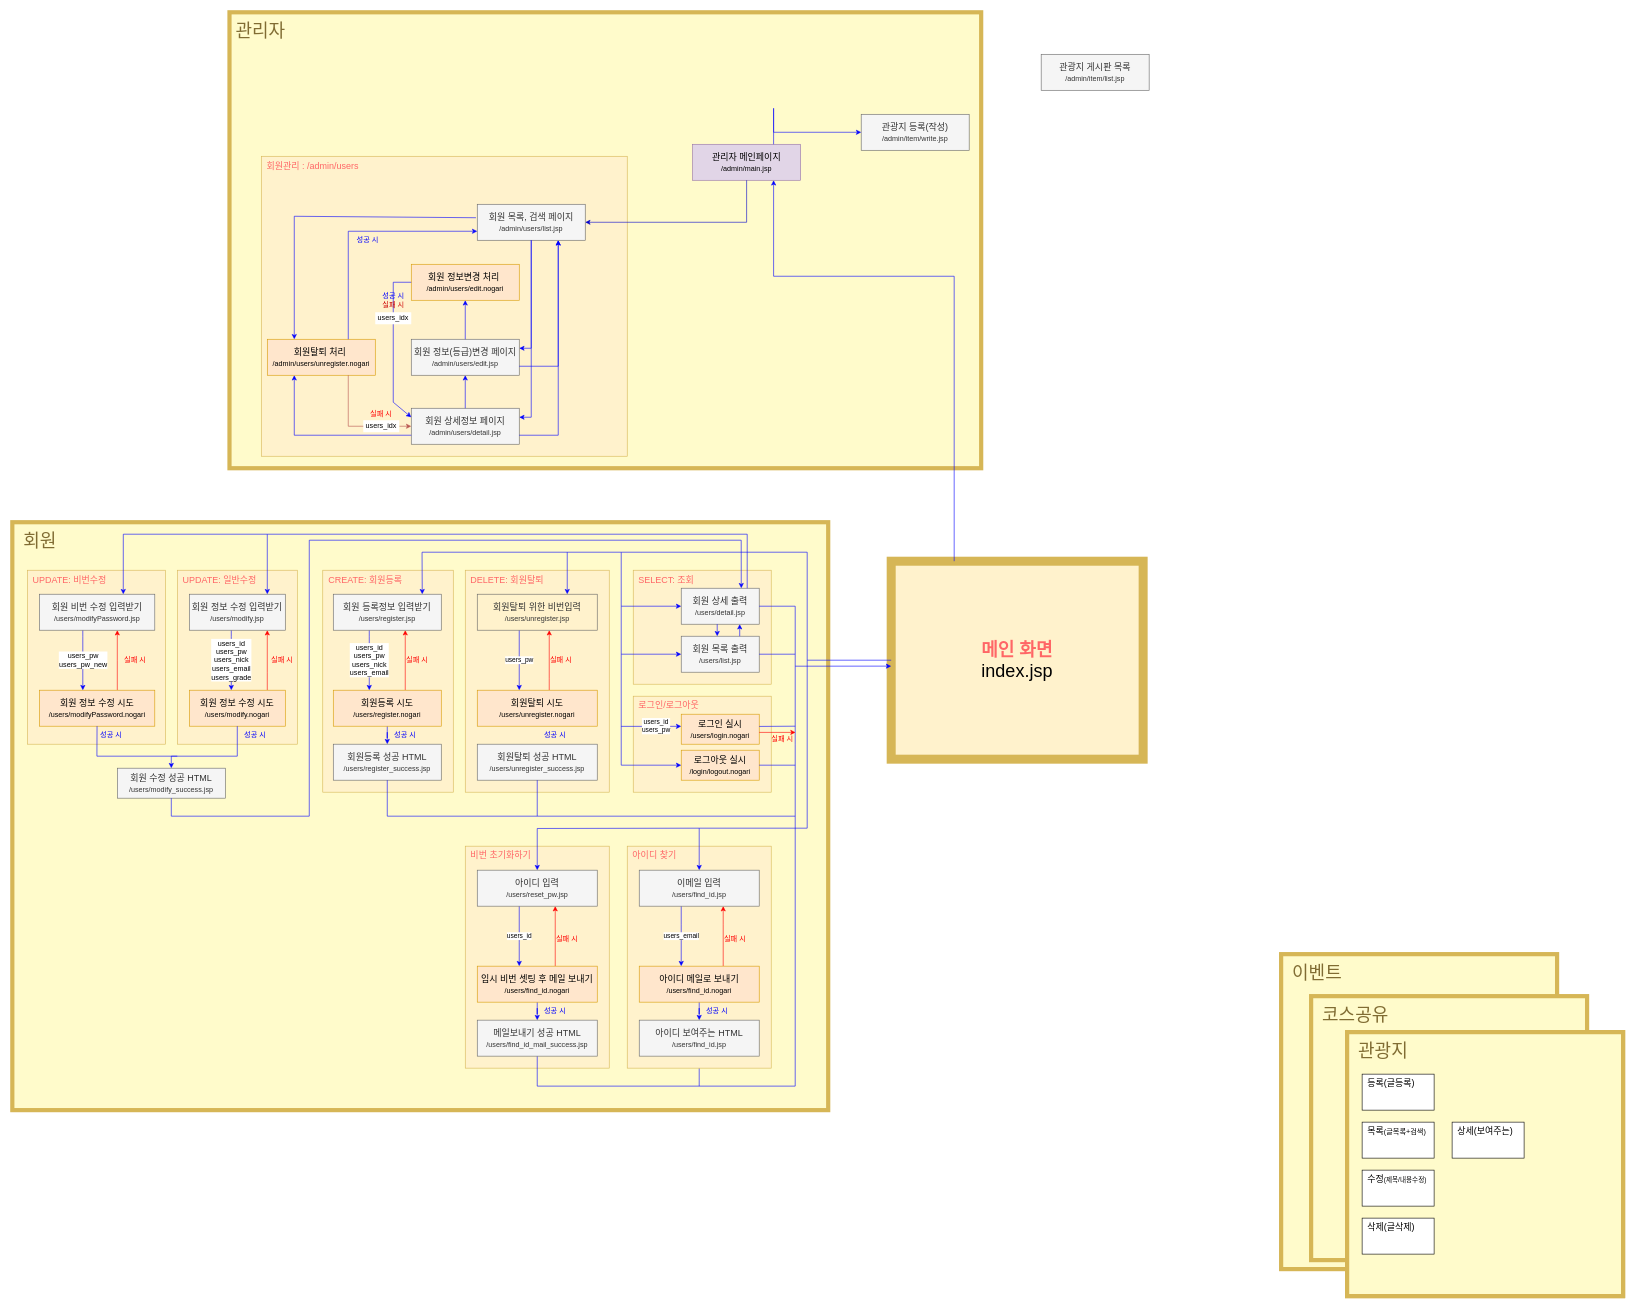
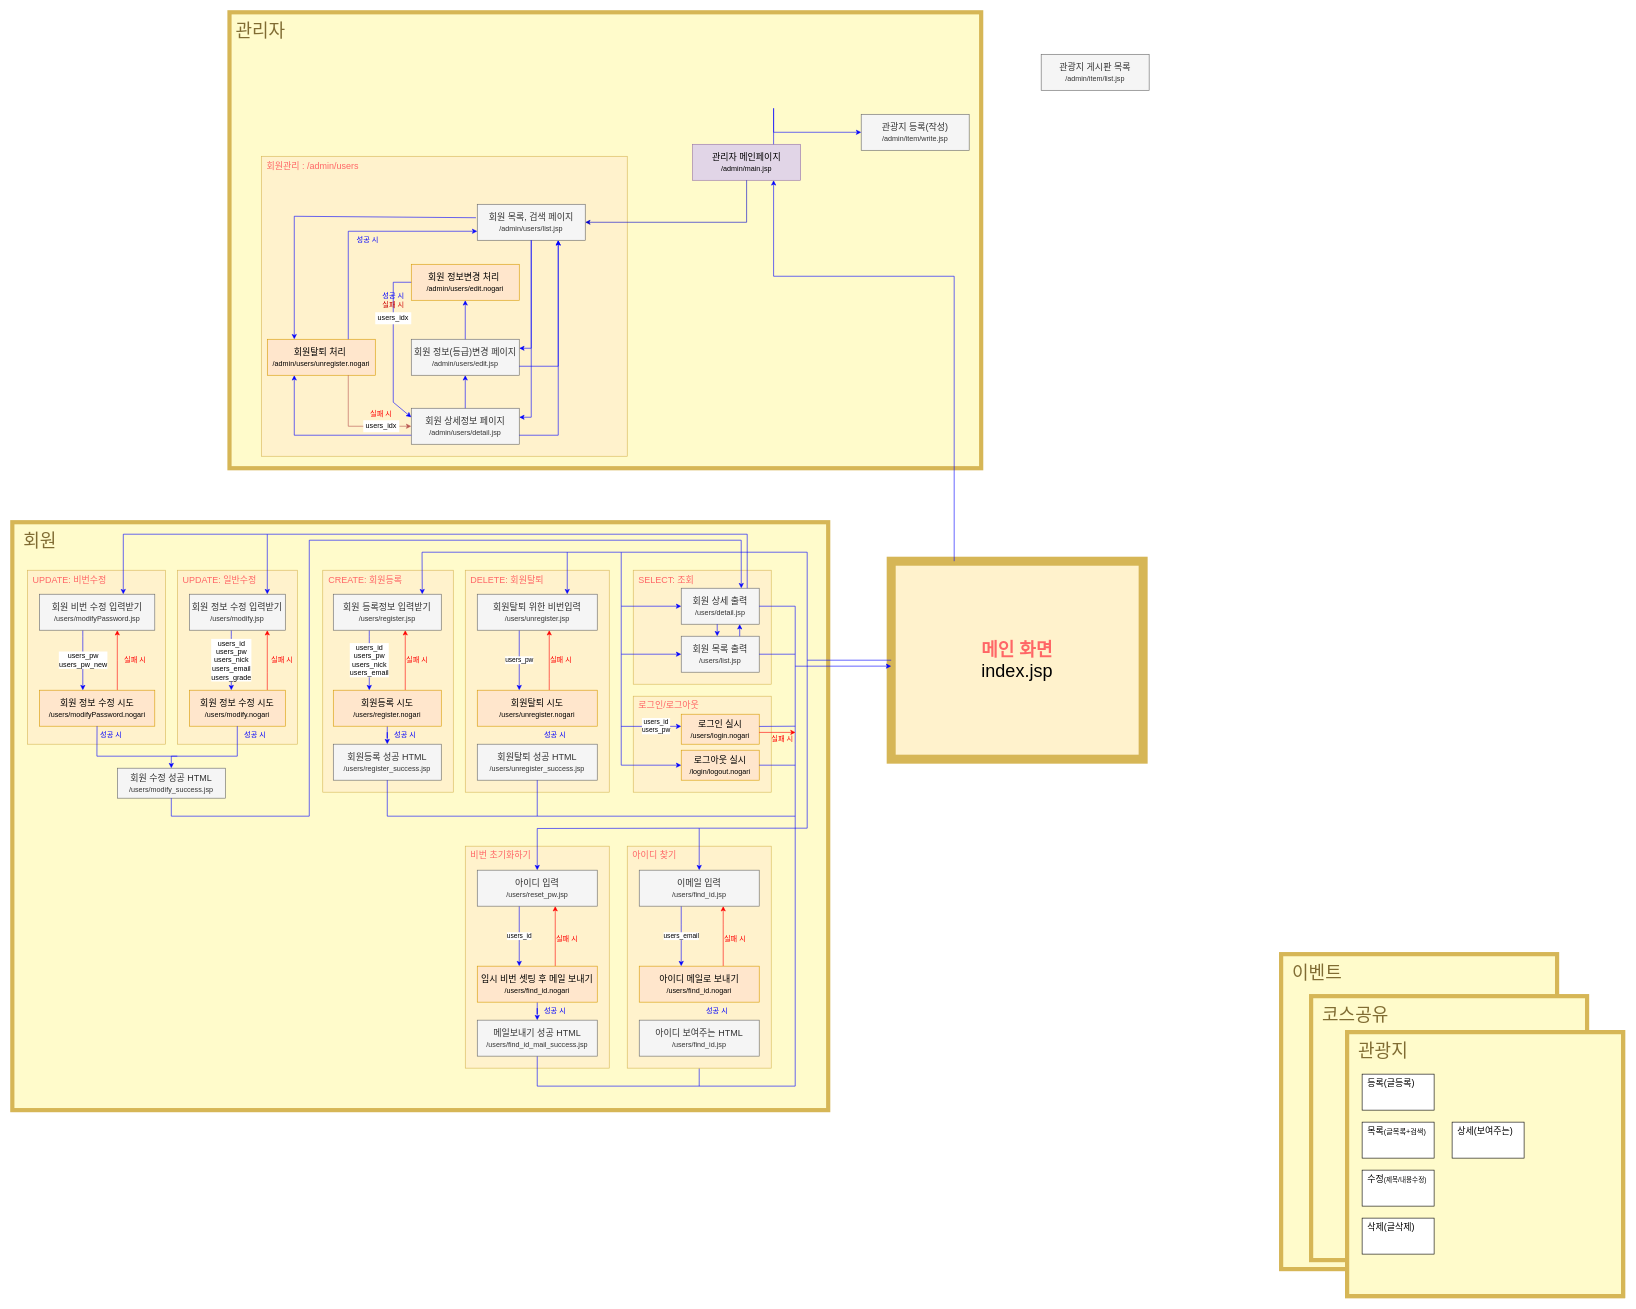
node "회원탈퇴 위한 비번입력 /users/unregister.jsp": fillcolor #fff2cc -> #f5f5f5
edge "아이디 메일로 보내기 /users/find_id.nogari" -> "아이디 보여주는 HTML /users/find_id.jsp": removed
